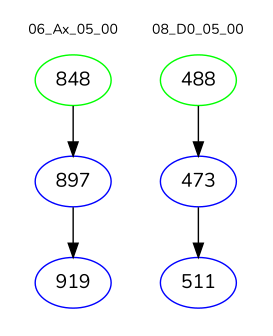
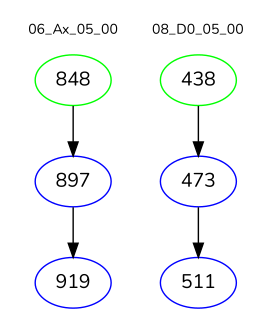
node "488": label "488" -> "438"
